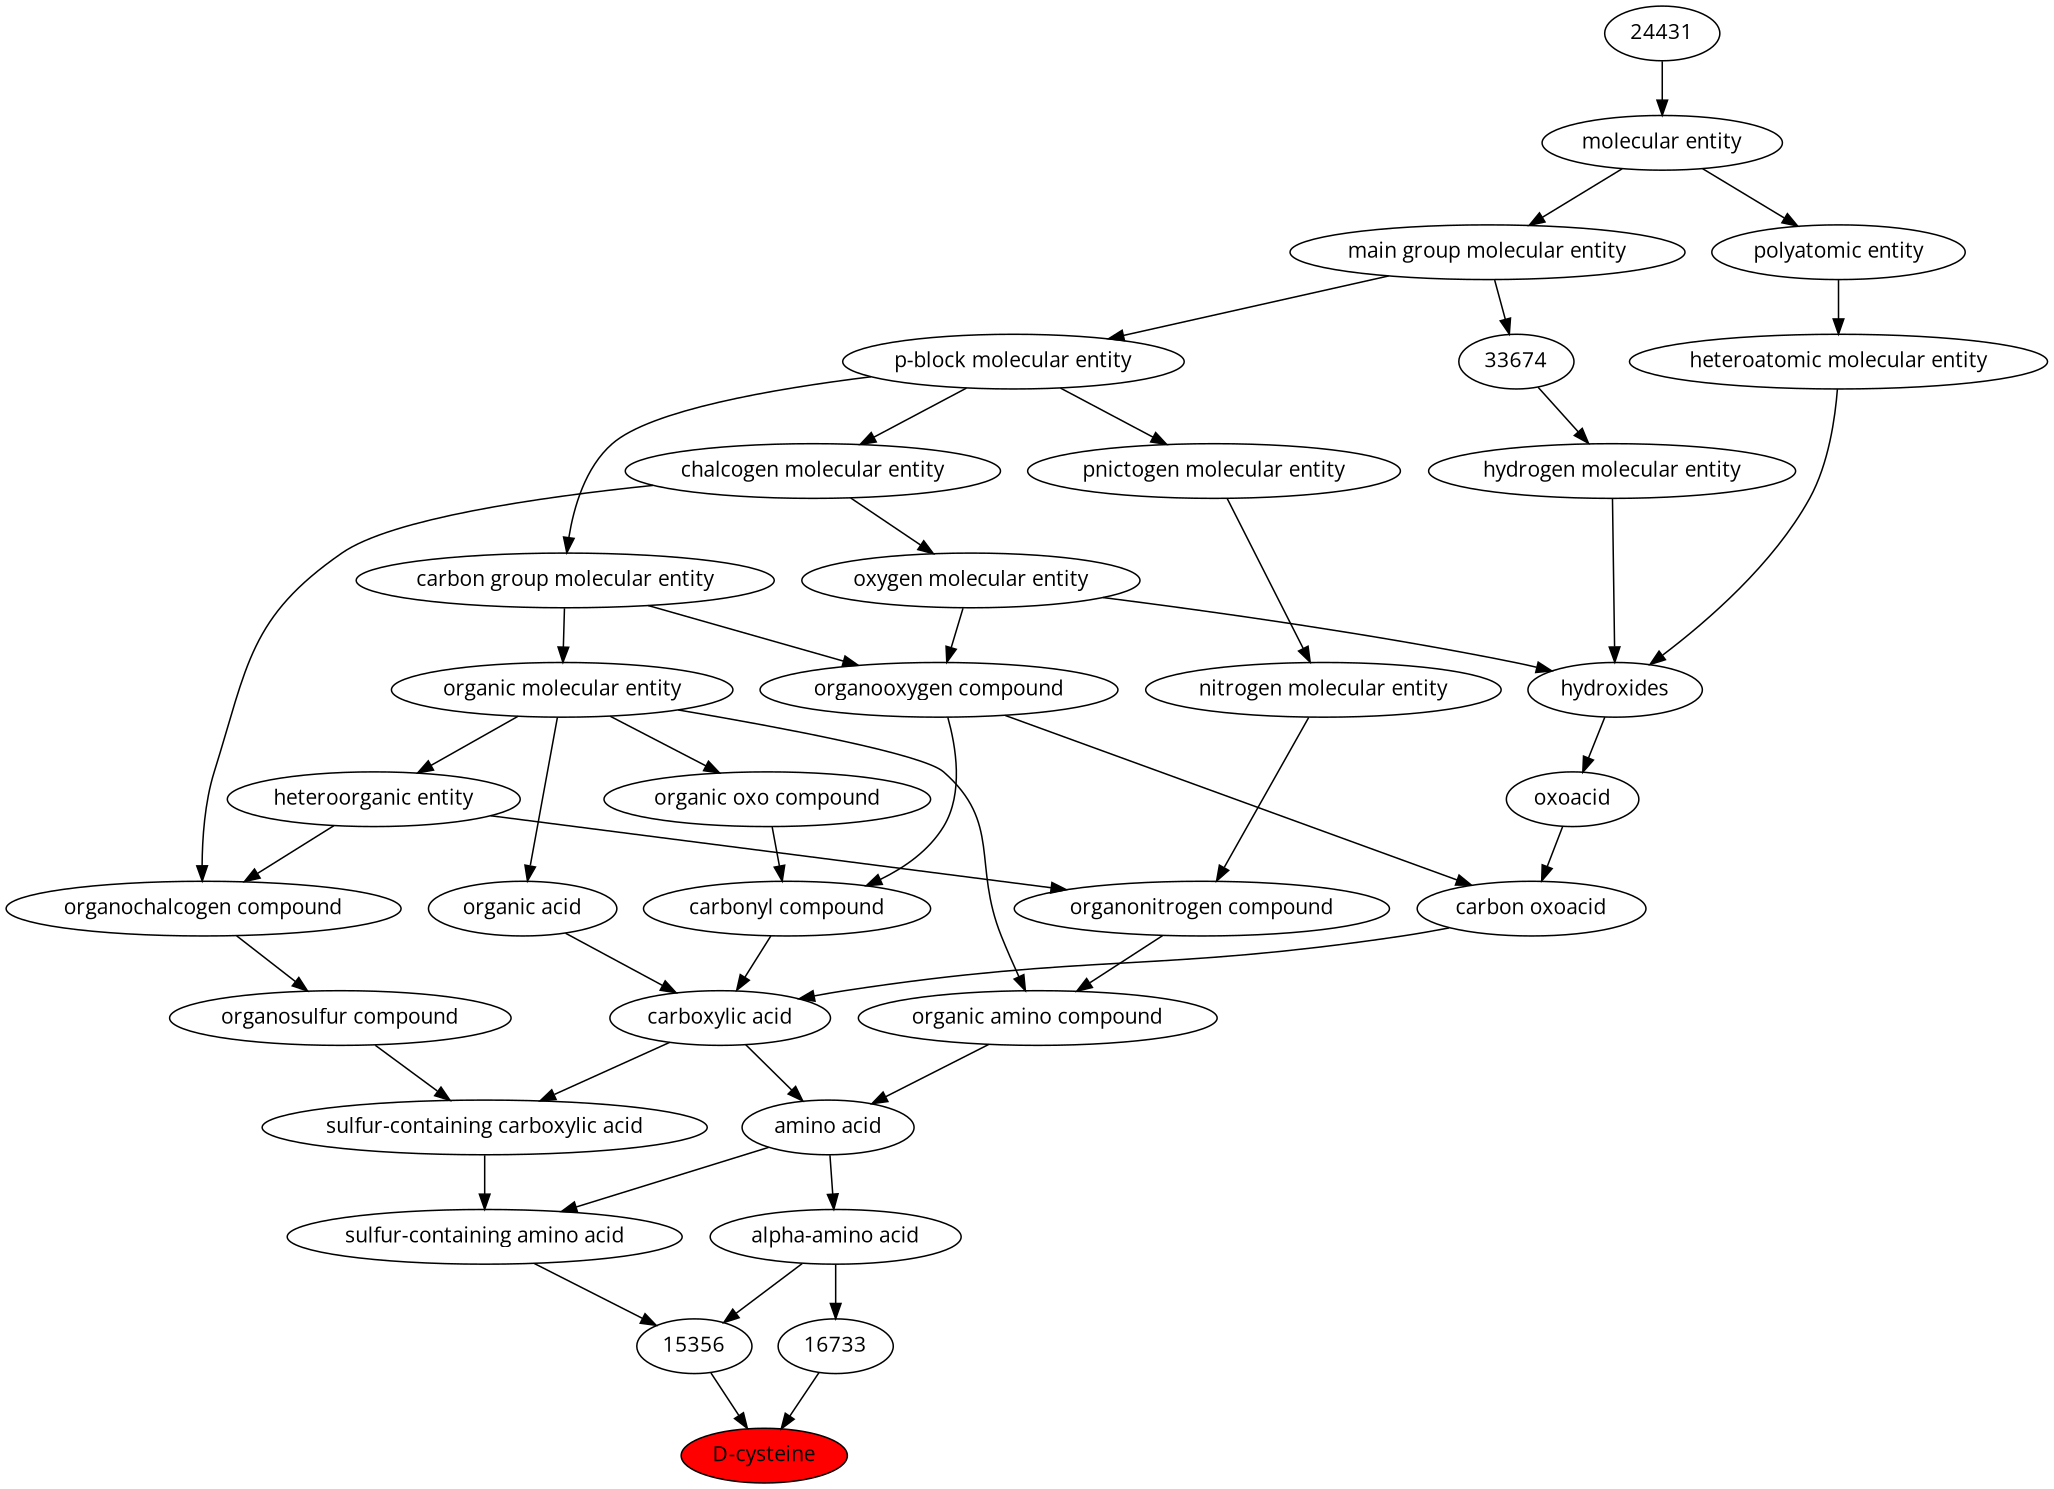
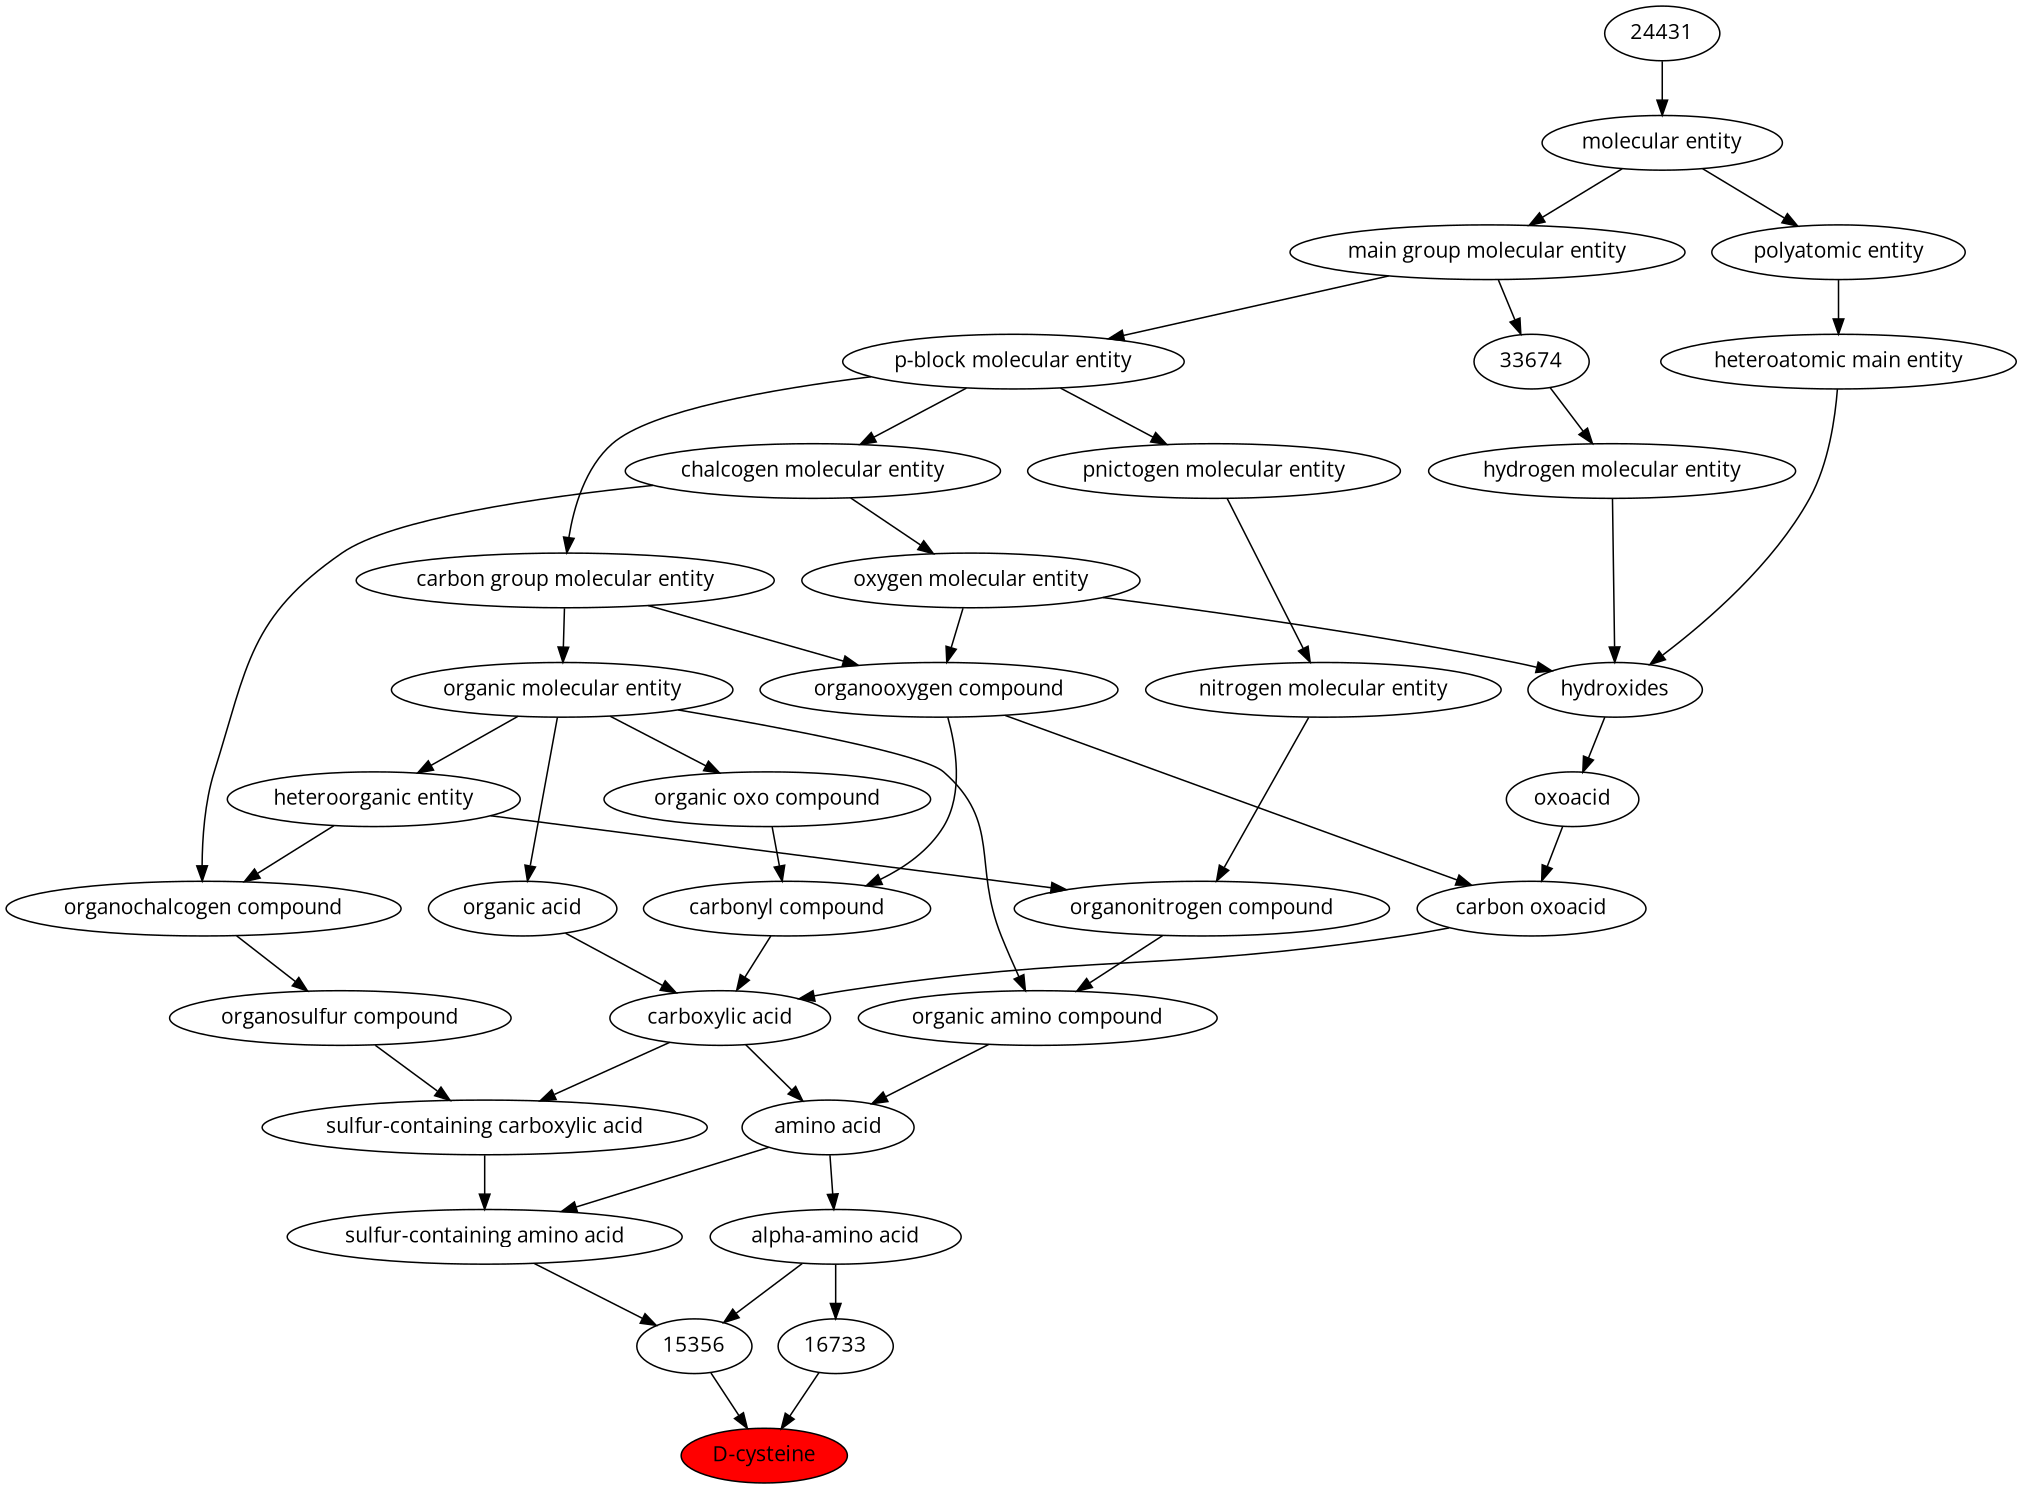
node "heteroatomic molecular entity": label "heteroatomic molecular entity" -> "heteroatomic main entity"
